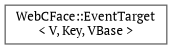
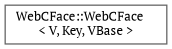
node "WebCFace::EventTarget < V, Key, VBase >": label "WebCFace::EventTarget < V, Key, VBase >" -> "WebCFace::WebCFace < V, Key, VBase >"
